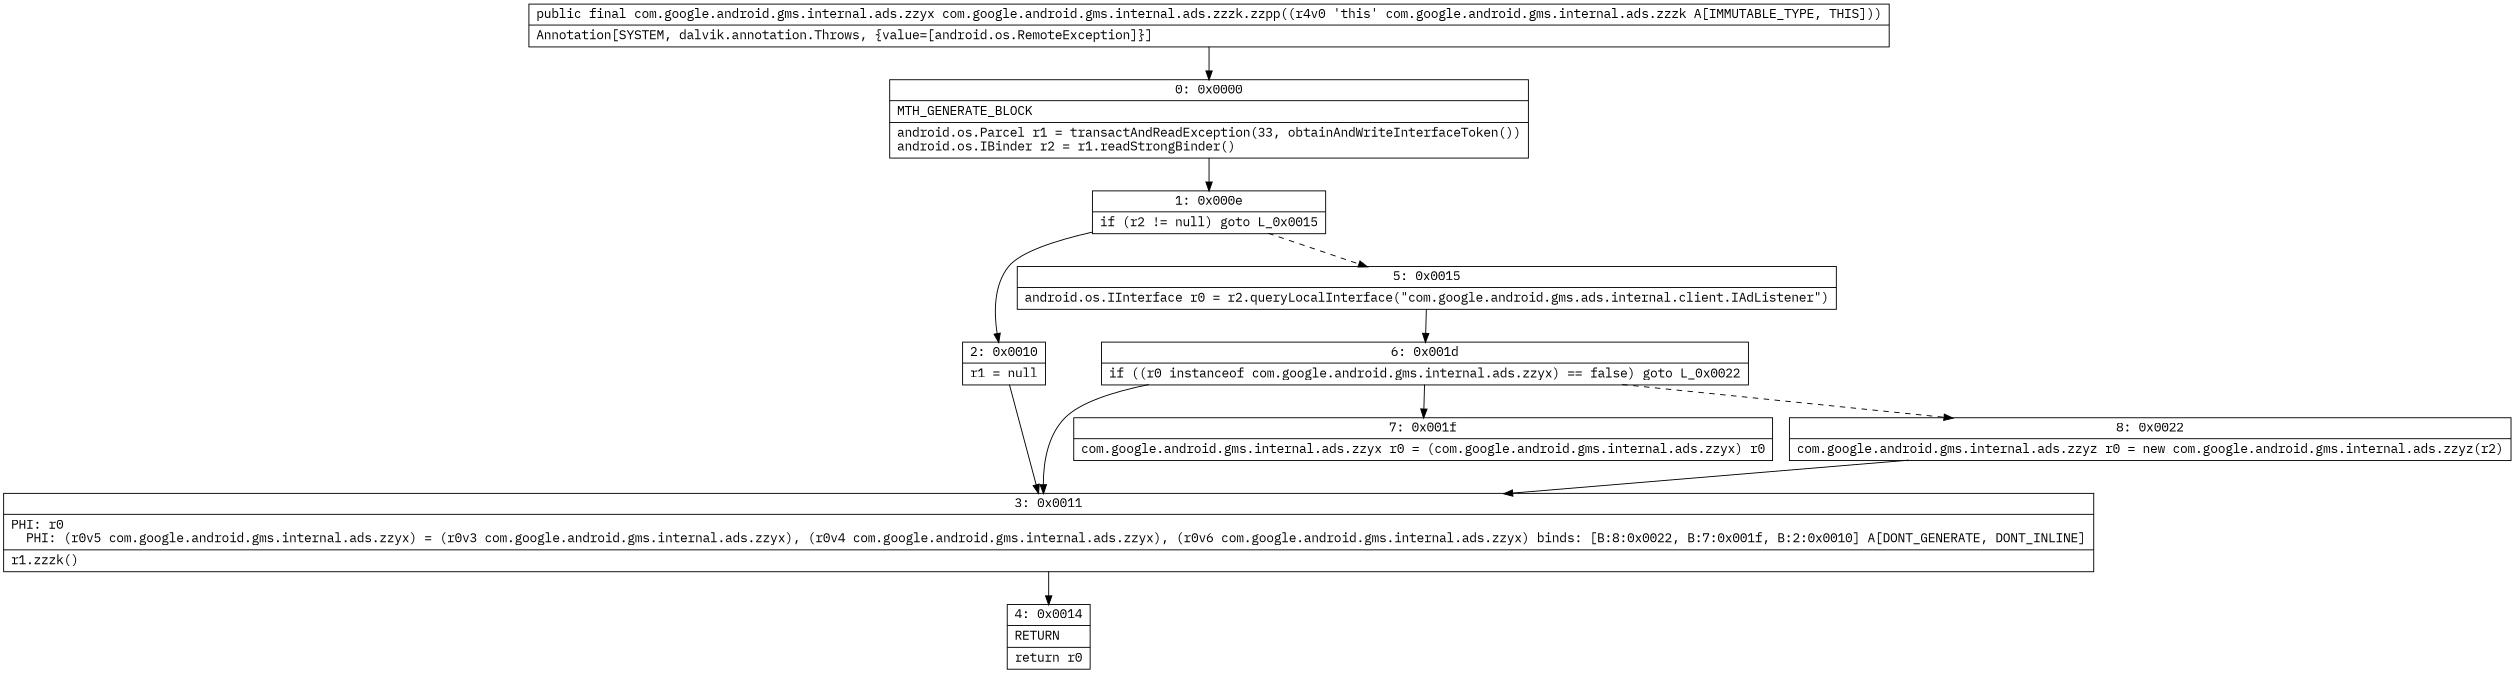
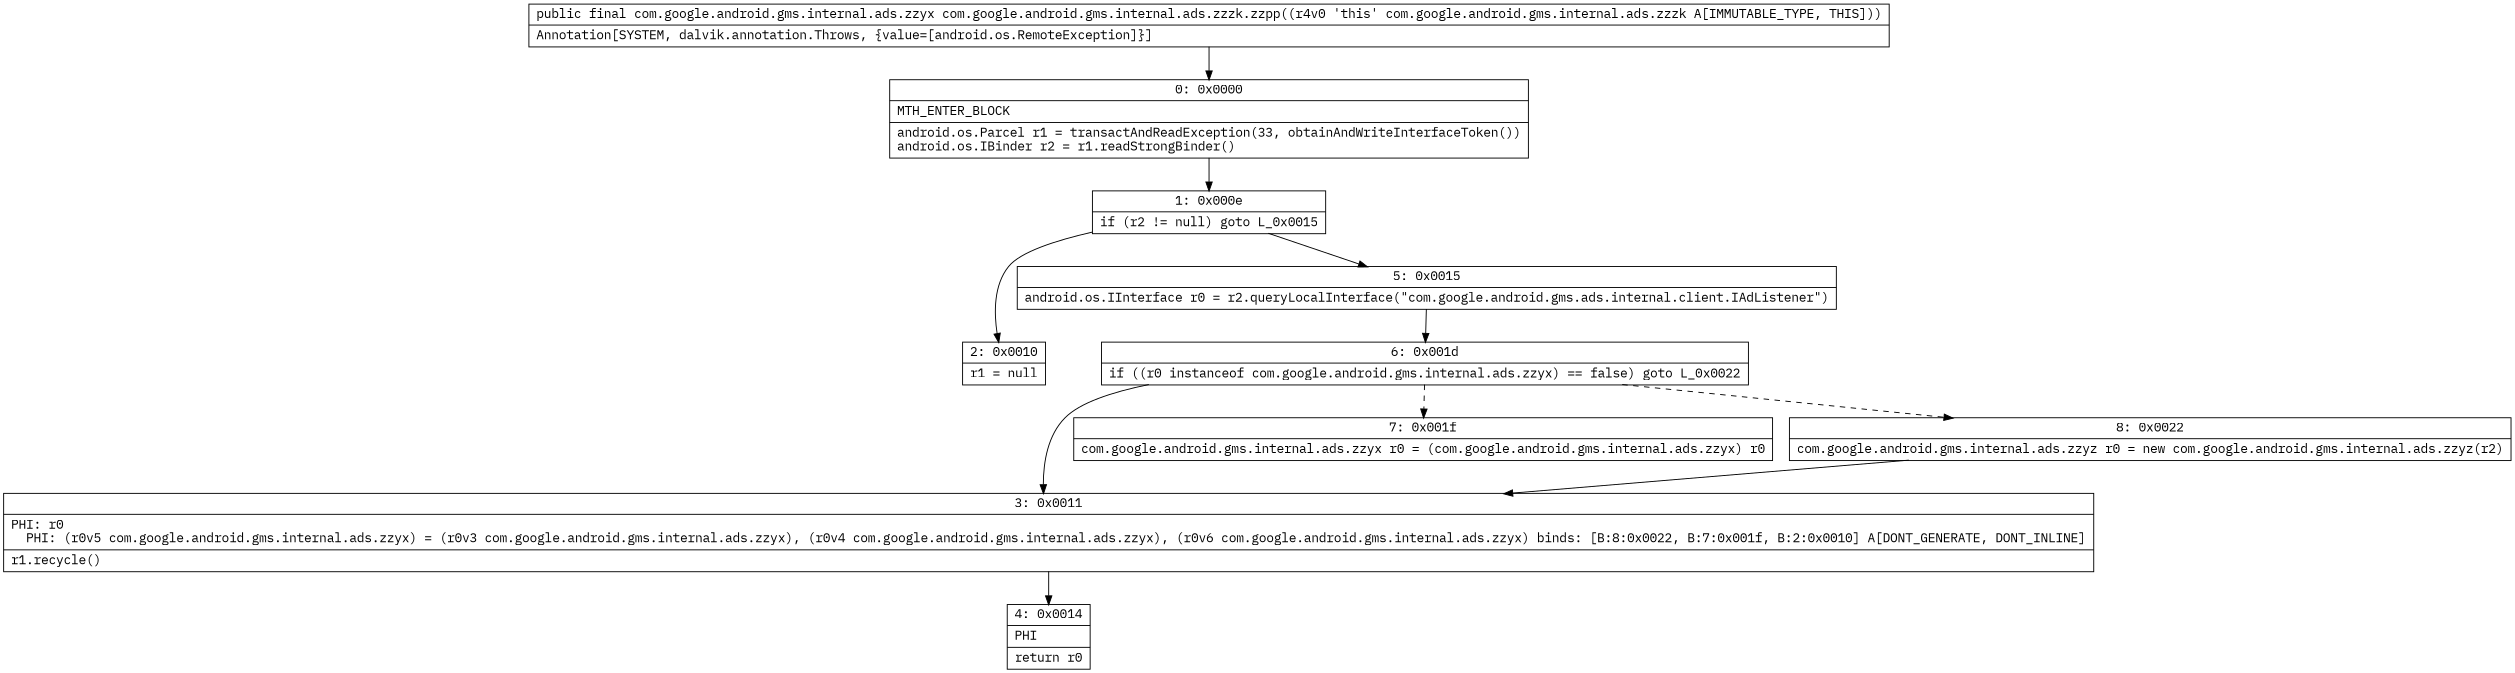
node "0: 0x0000": text "MTH_GENERATE_BLOCK" -> "MTH_ENTER_BLOCK"
edge "1: 0x000e" -> "5: 0x0015": style dashed -> solid
edge "6: 0x001d" -> "7: 0x001f": style solid -> dashed
edge "2: 0x0010" -> "3: 0x0011": removed
node "3: 0x0011": text "r1.zzzk()" -> "r1.recycle()"
node "4: 0x0014": text "RETURN" -> "PHI"
